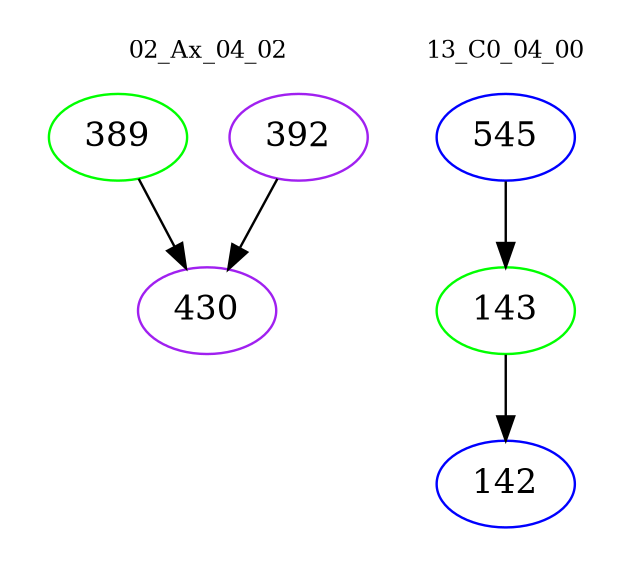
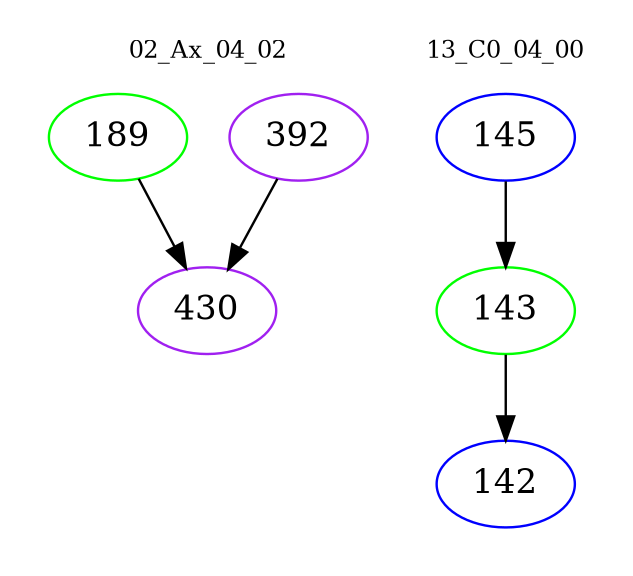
node "389": label "389" -> "189"
node "545": label "545" -> "145"
